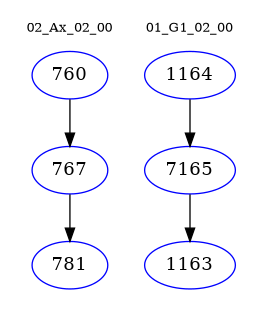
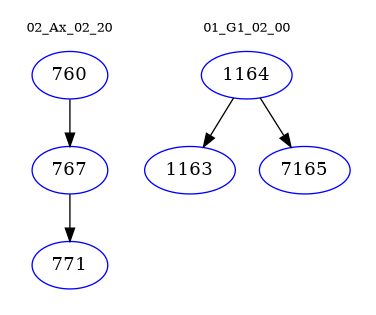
cluster "02_Ax_02_00": label "02_Ax_02_00" -> "02_Ax_02_20"
edge "7165" -> "1163": now "1164" -> "1163"
node "781": label "781" -> "771"
